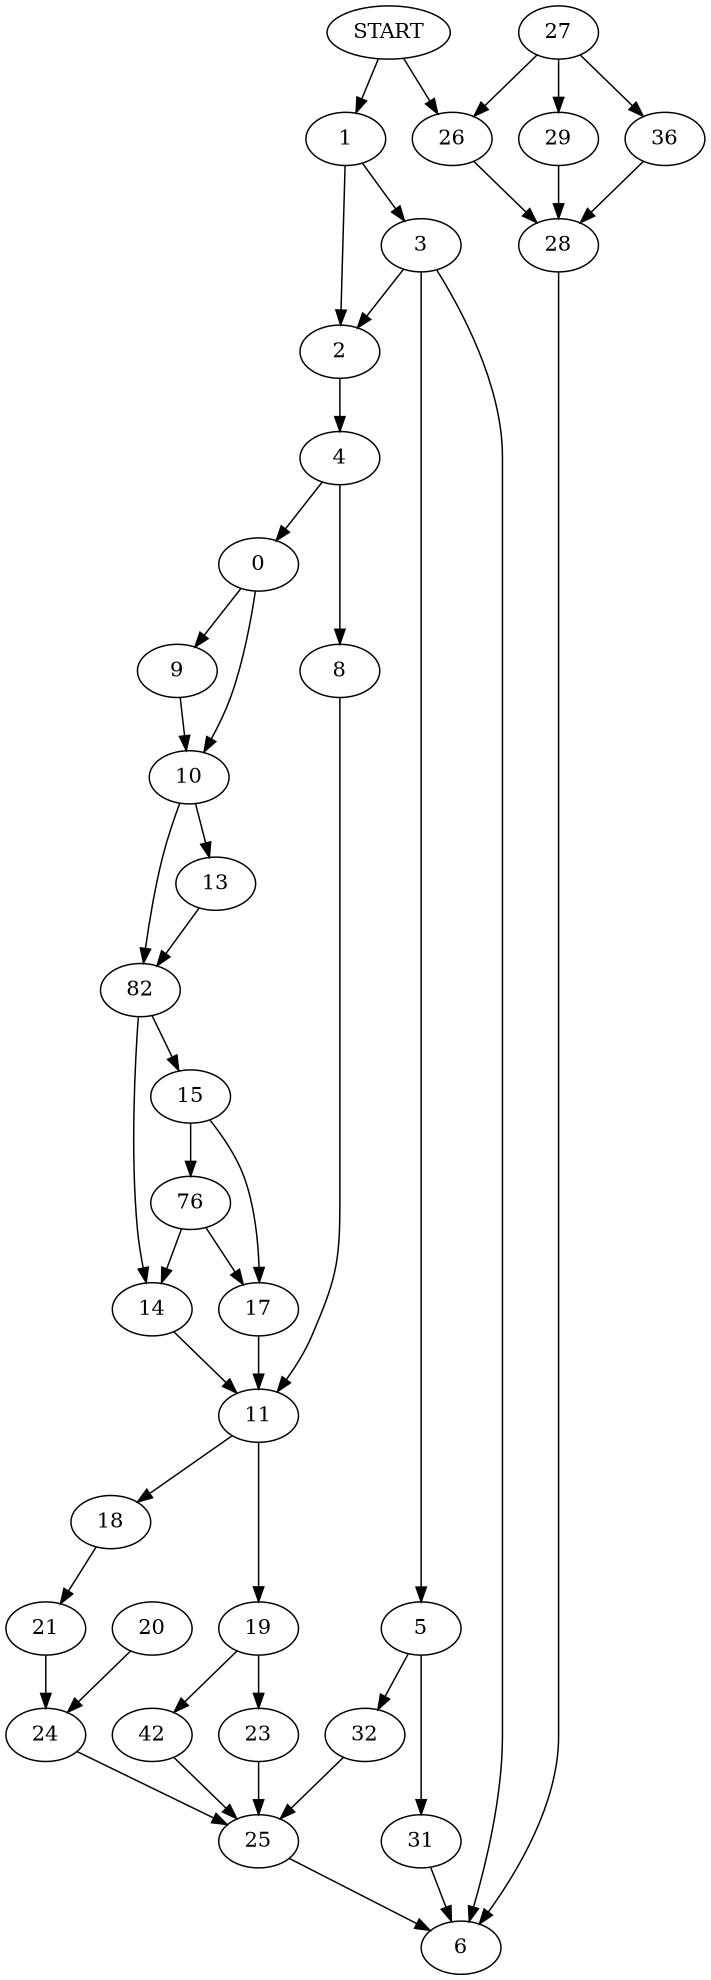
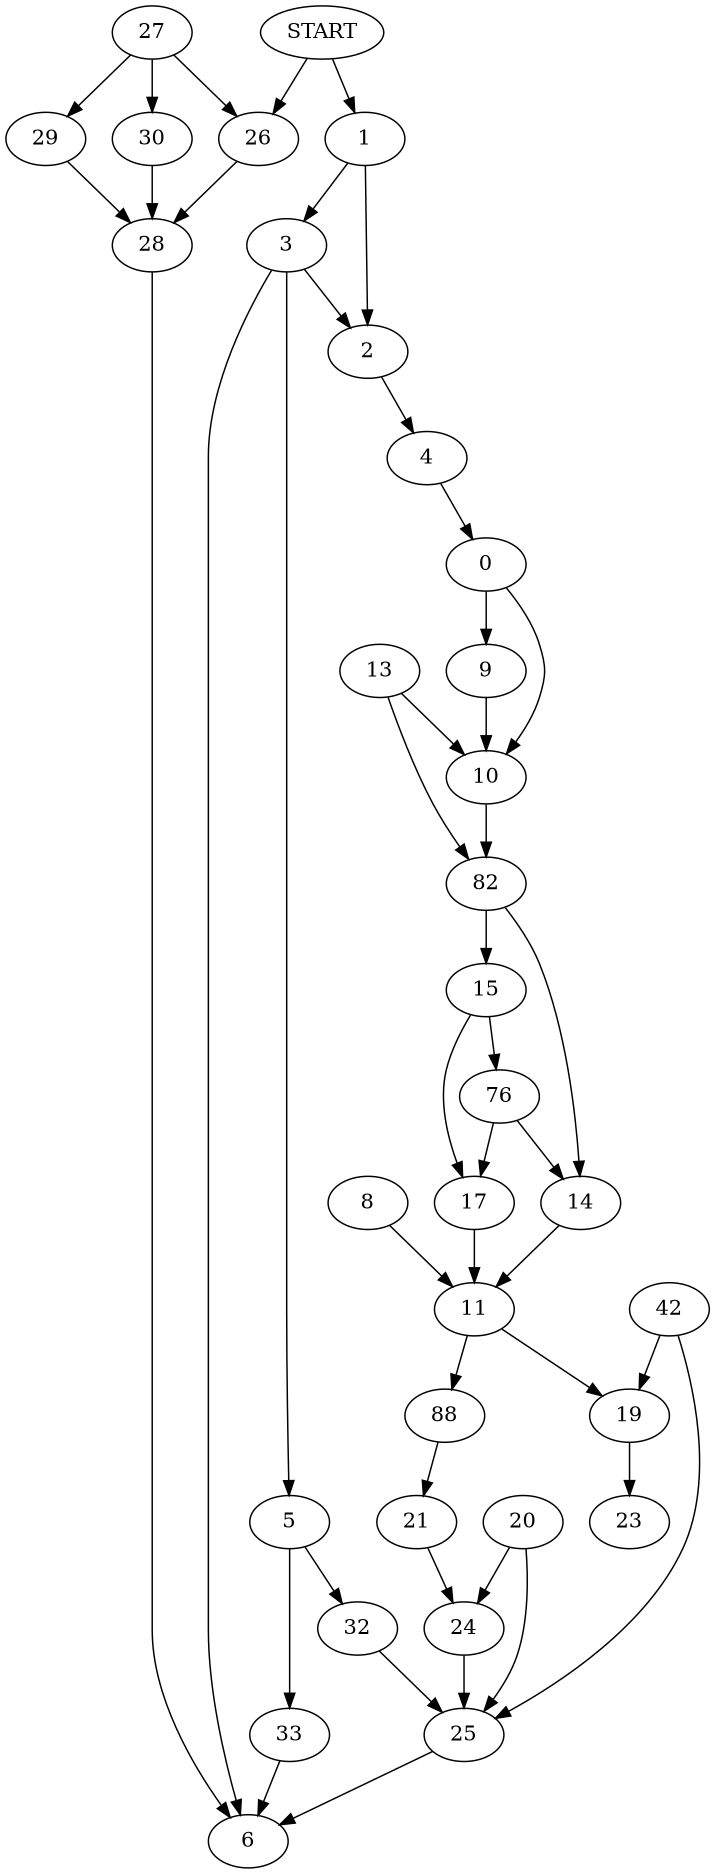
node "36": label "36" -> "30"
edge "4" -> "8": removed
edge "10" -> "13": reversed
node "18": label "18" -> "88"
edge "19" -> "42": reversed
edge "23" -> "25": now "20" -> "25"
node "31": label "31" -> "33"
